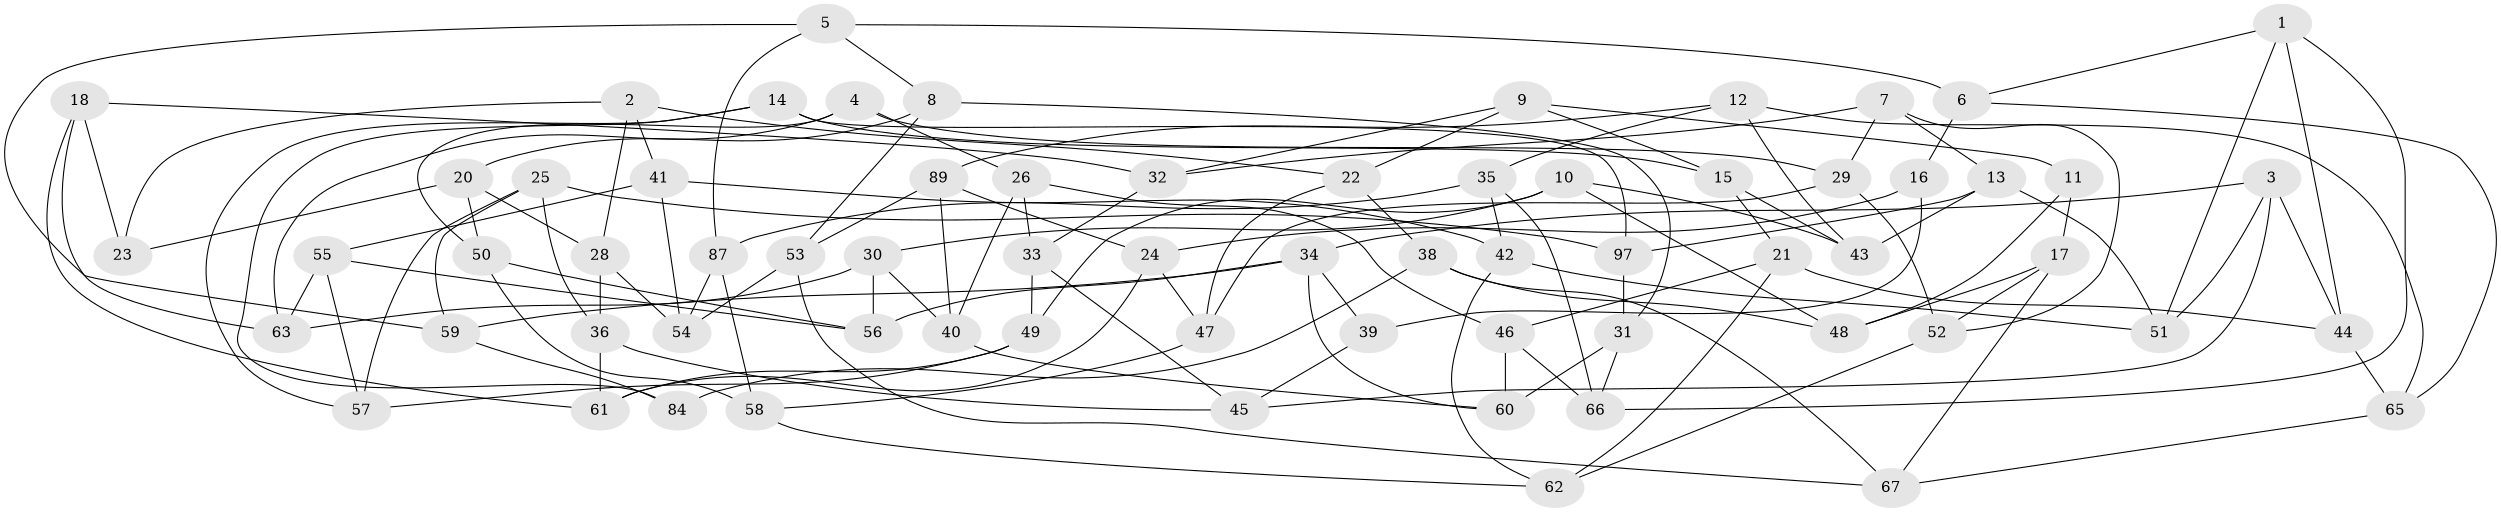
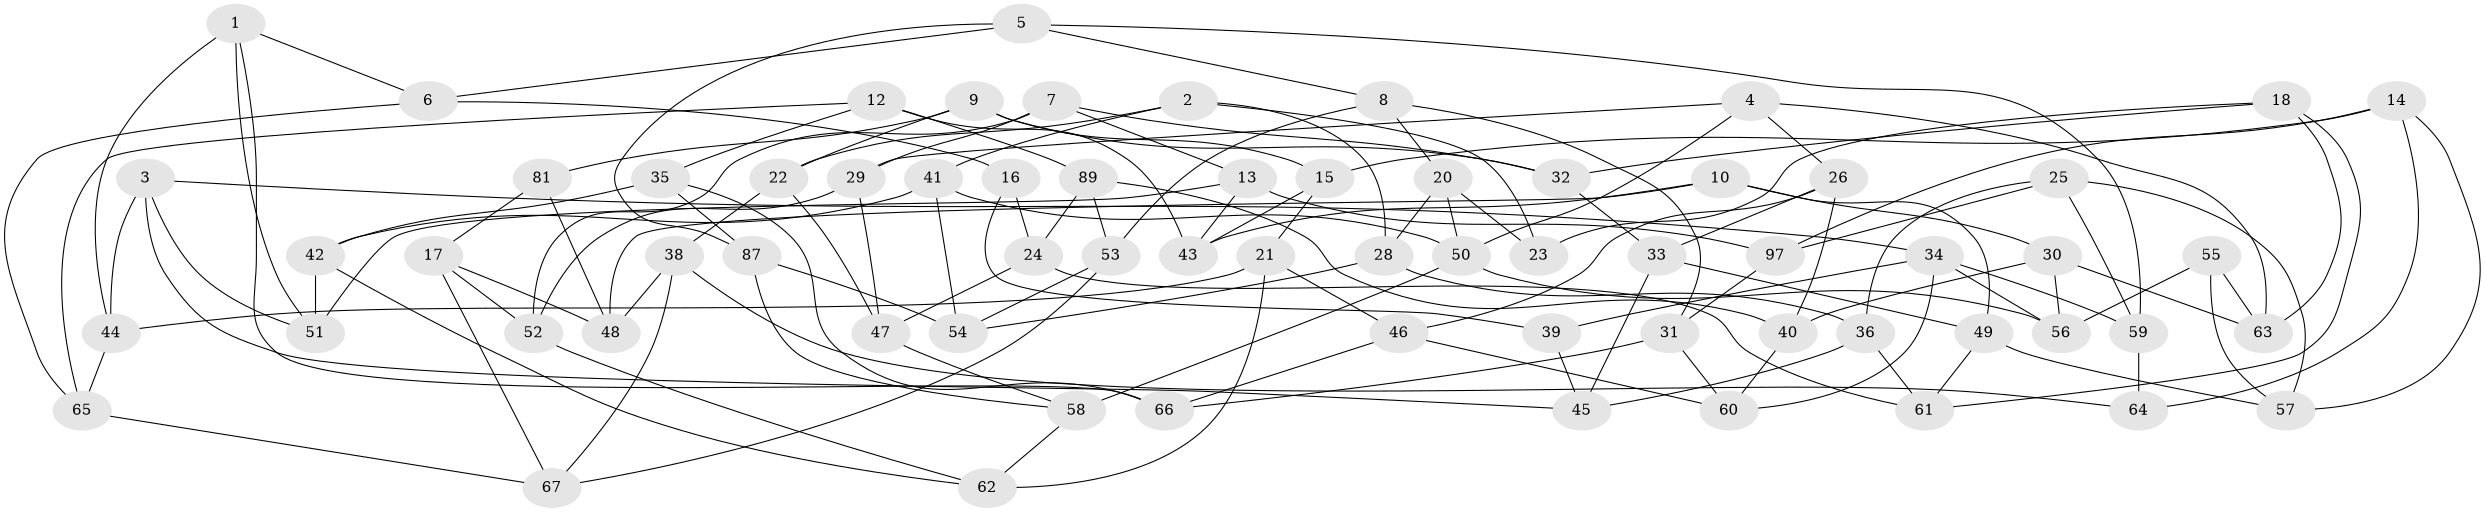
node "11": label "11" -> "81"
edge "41" -- "55": now "41" -- "50"
node "84": label "84" -> "64"
